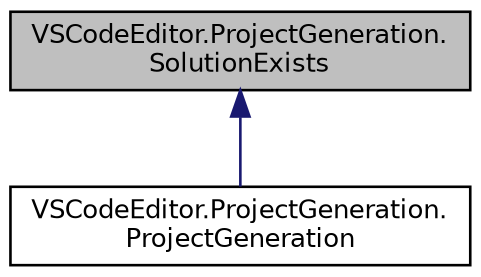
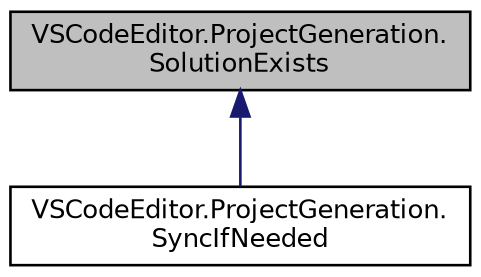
node "VSCodeEditor.ProjectGeneration. ProjectGeneration": label "VSCodeEditor.ProjectGeneration. ProjectGeneration" -> "VSCodeEditor.ProjectGeneration. SyncIfNeeded"
